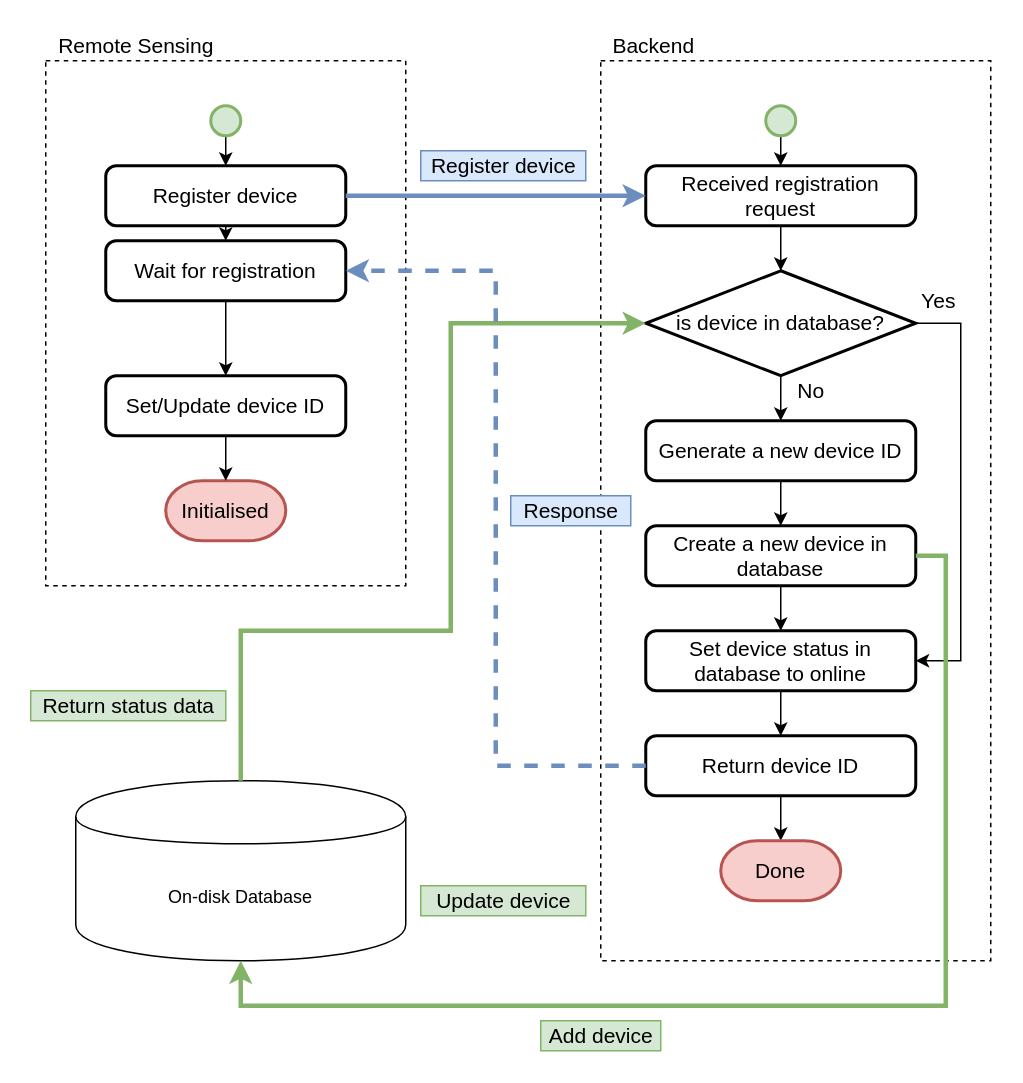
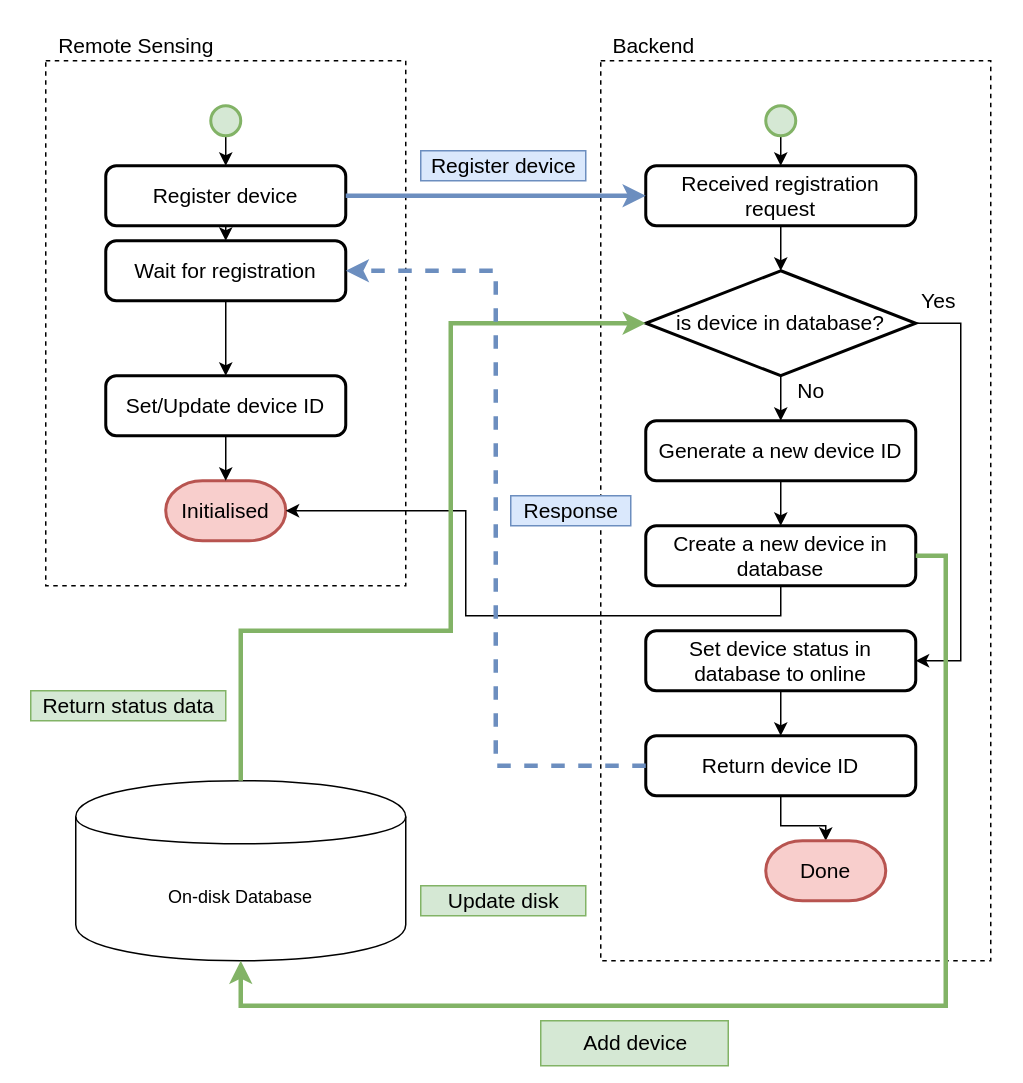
edge "Create a new device in database" -> "Set device status in database to online": now "Create a new device in database" -> "Initialised"
node "Done": moved (781, 871) -> (826, 871)
node "Update device": label "Update device" -> "Update disk"
node "Add device": size 120x30 -> 188x45
